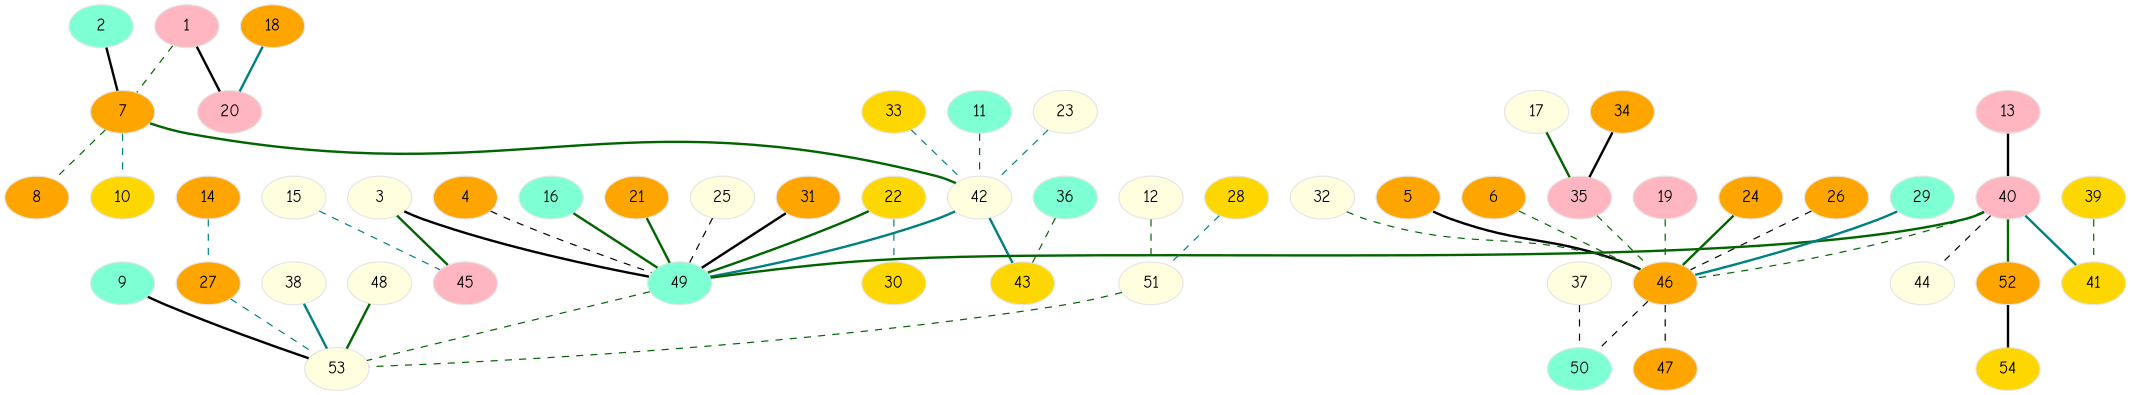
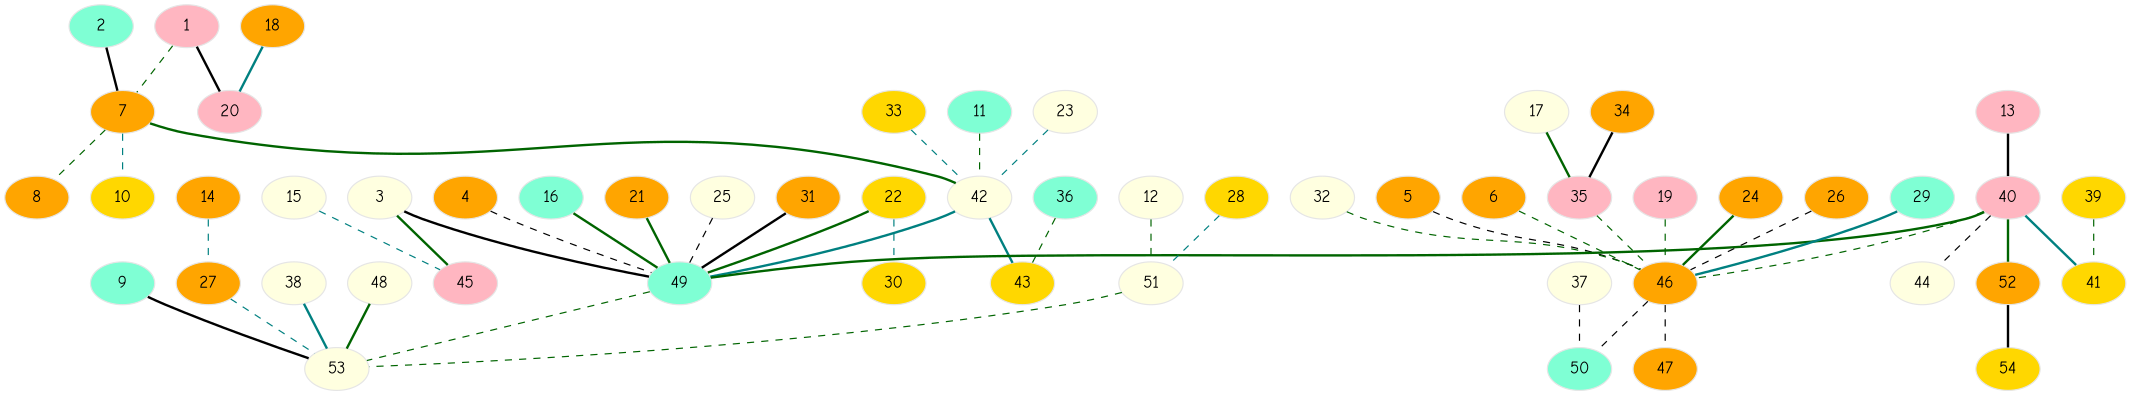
edge "5" -- "46": style bold -> dashed
